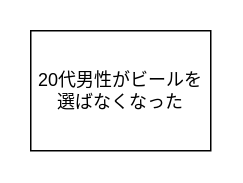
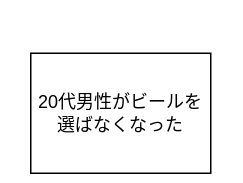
node "20代男性がビールを選ばなくなった": moved (121, 91) -> (121, 113)
